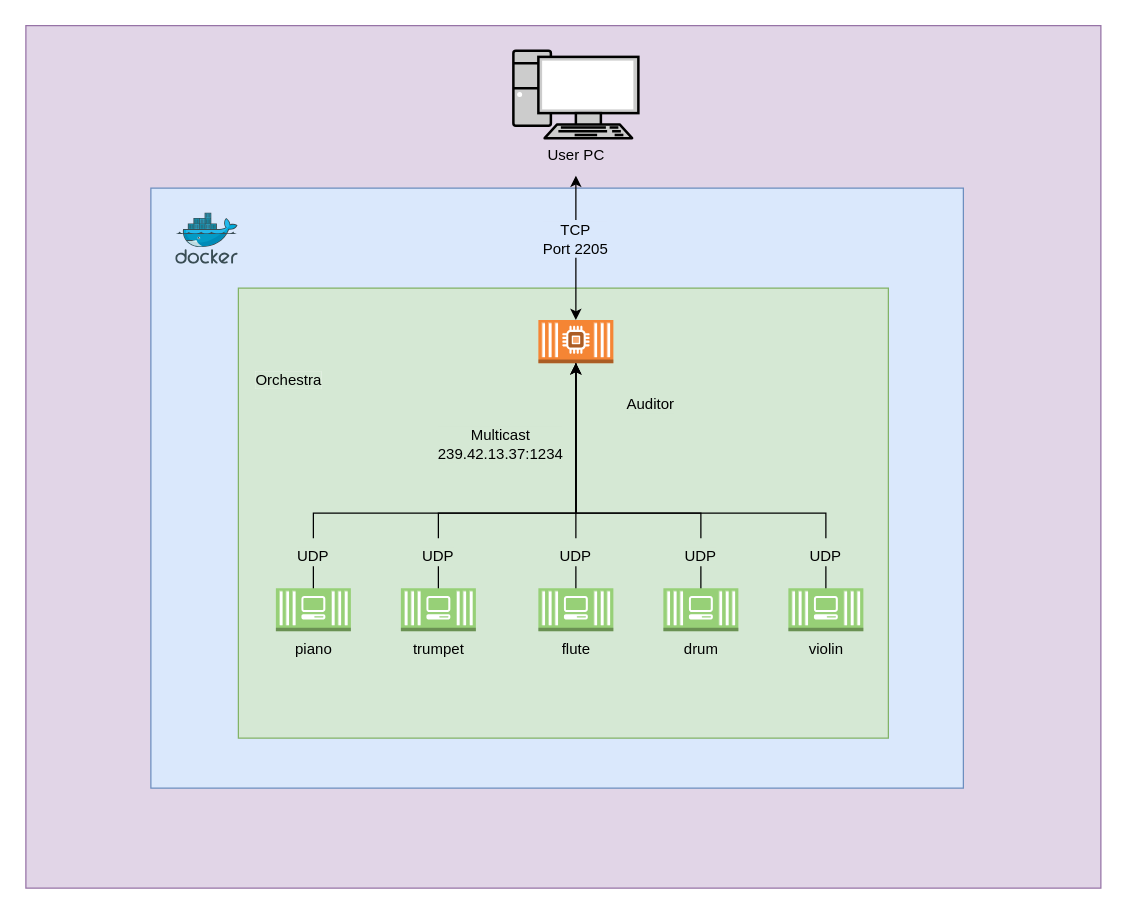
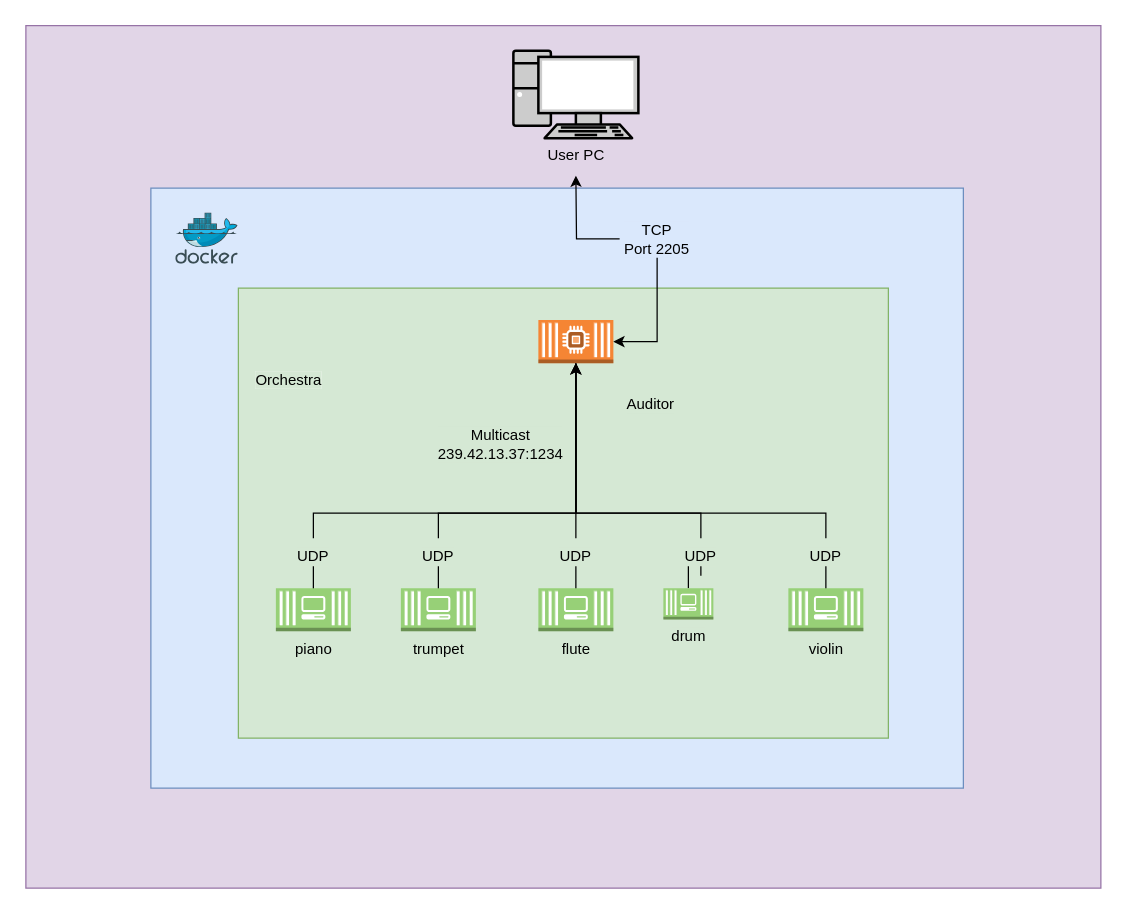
node "TCP Port 2205": moved (576, 239) -> (657, 239)
node "drum": size 75x43 -> 50x31
